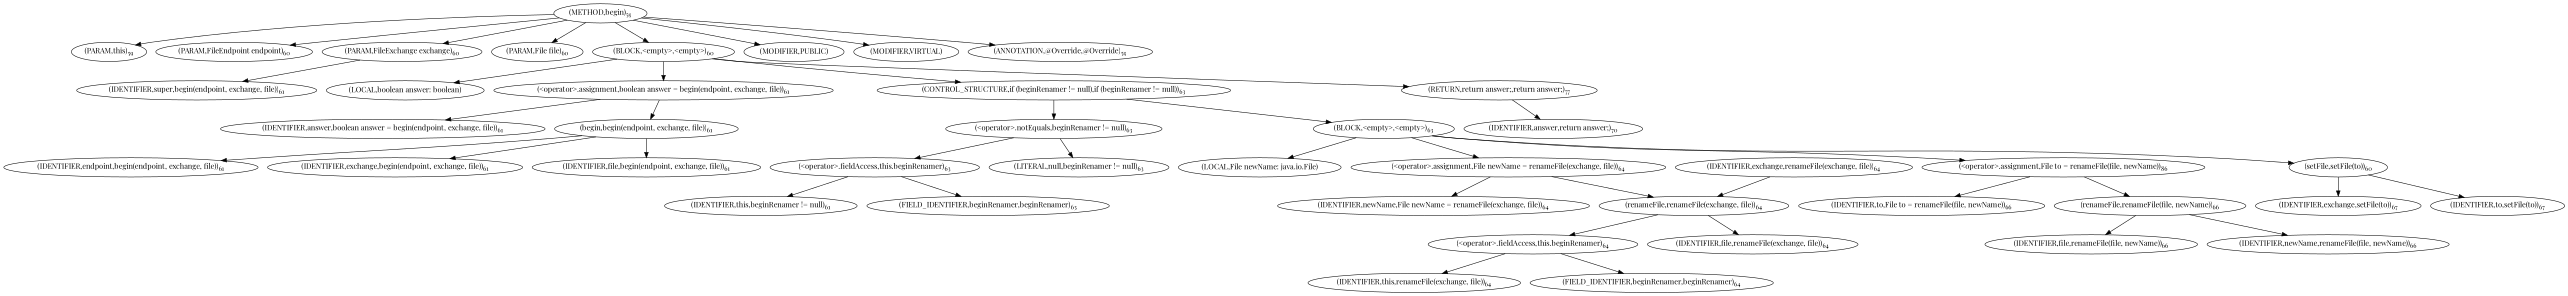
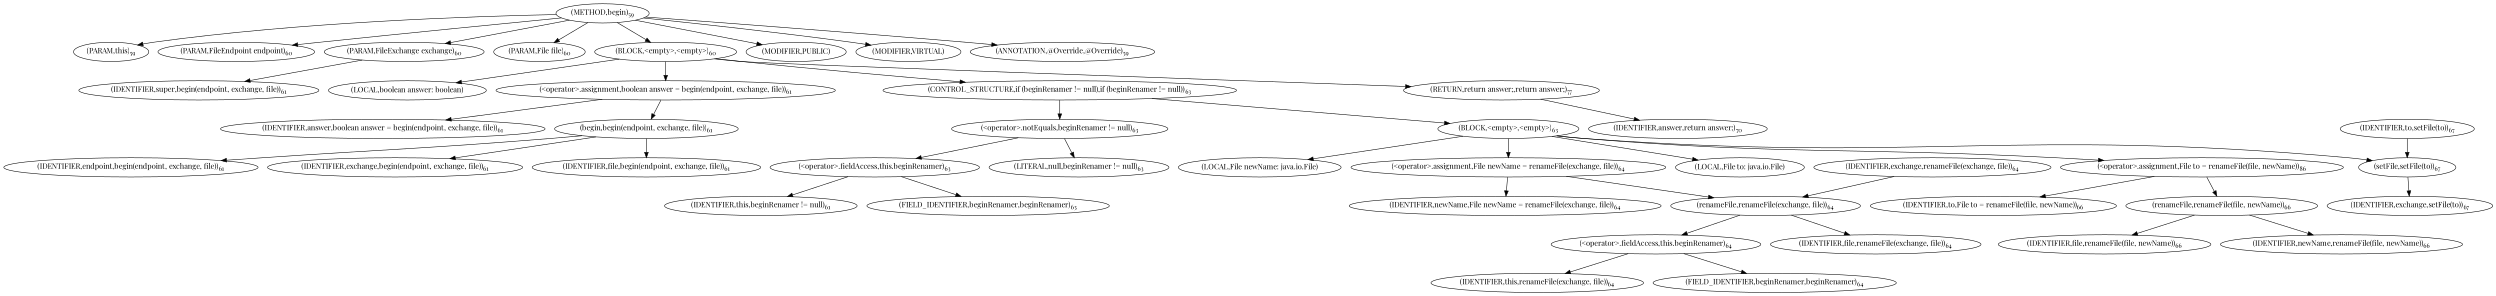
node "(LOCAL,File to: java.io.File)": added
node "(setFile,setFile(to))": text "60" -> "67"
edge "(setFile,setFile(to))" -> "(IDENTIFIER,to,setFile(to))": reversed
